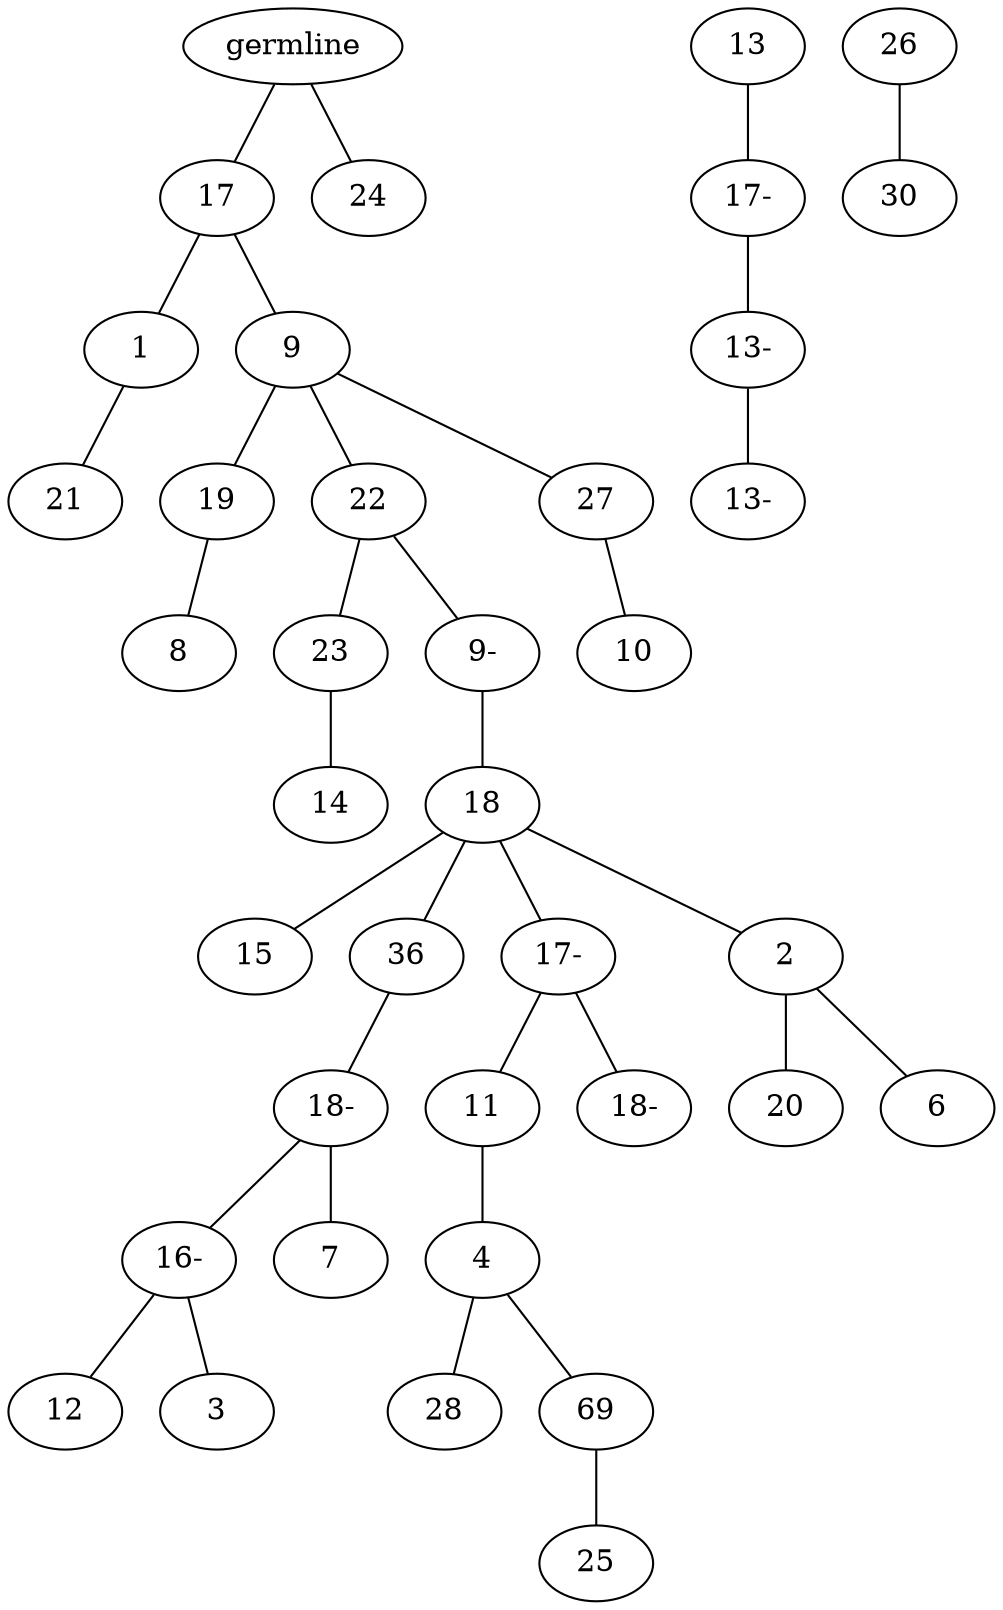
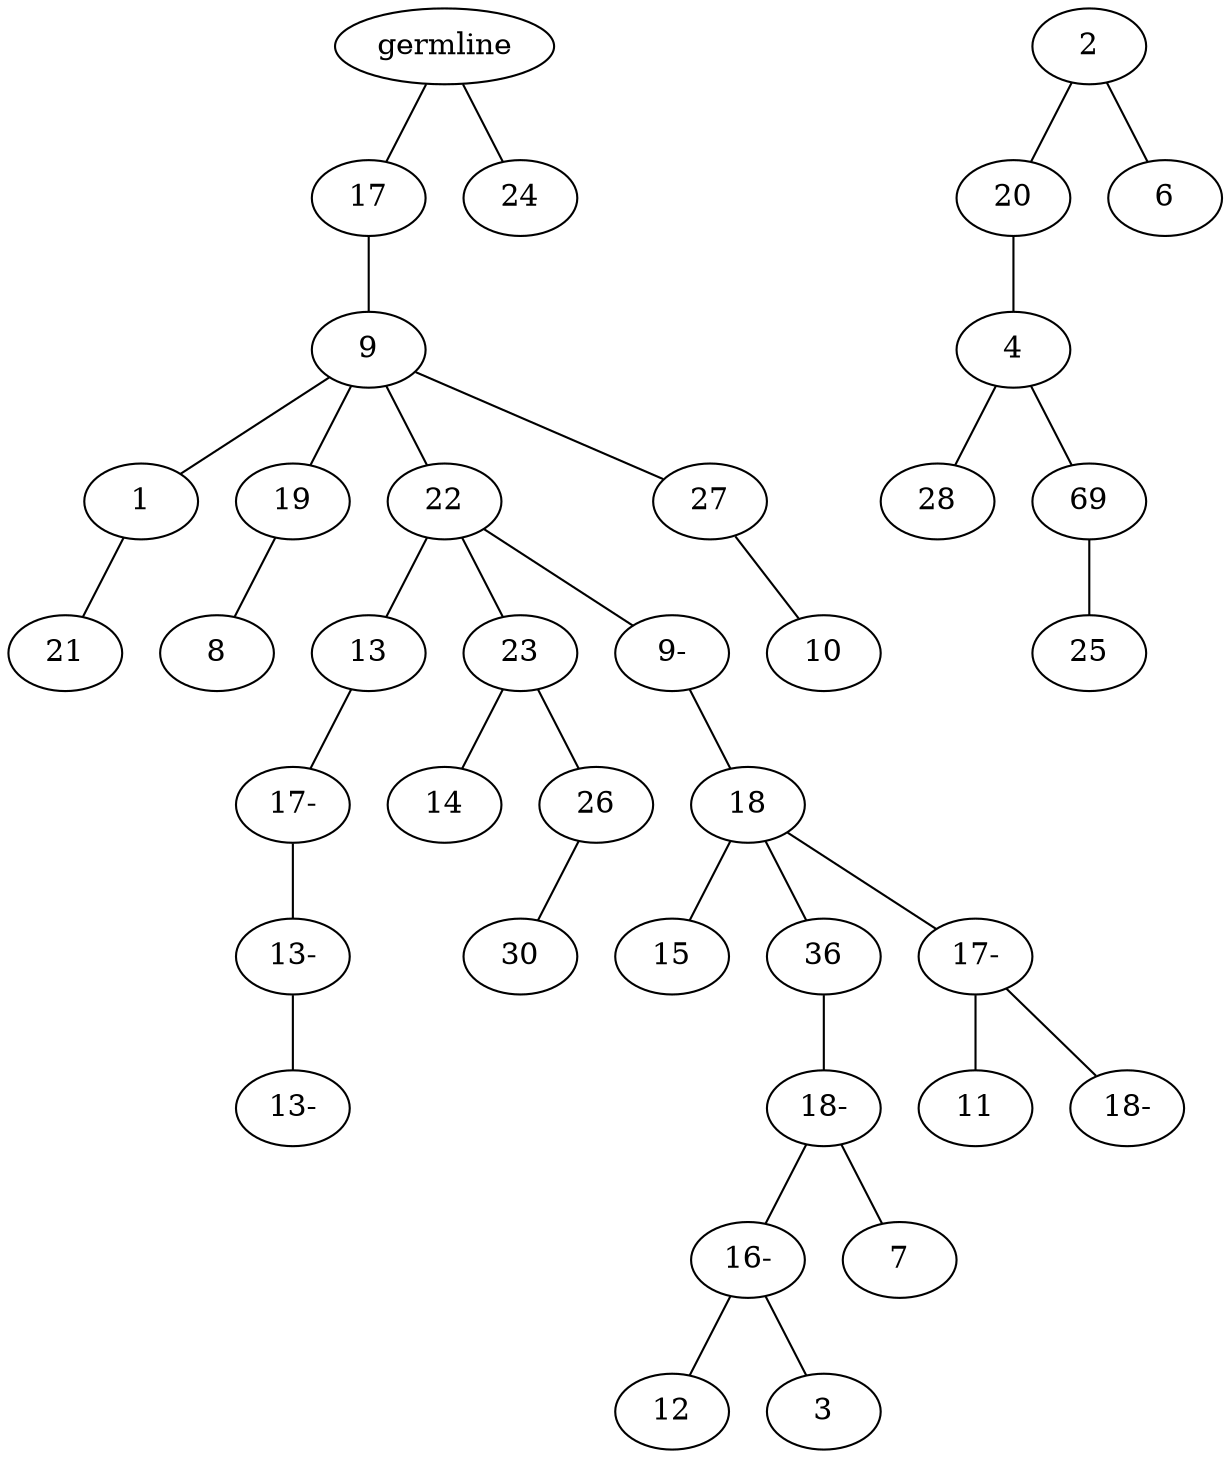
edge "17" -- "1": now "9" -- "1"
edge "22" -- "13": added
edge "23" -- "26": added
edge "18" -- "2": removed
edge "11" -- "4": now "20" -- "4"
